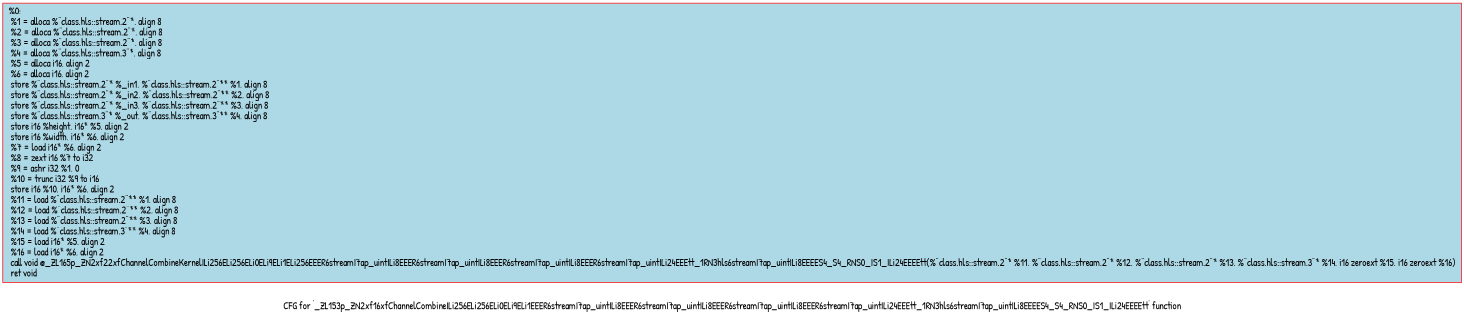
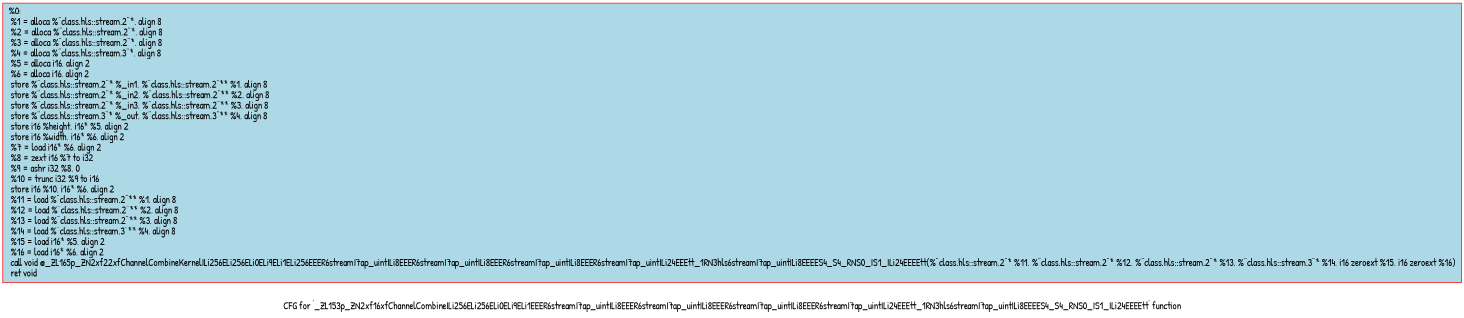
node "%0:": text "%9 = ashr i32 %1, 0" -> "%9 = ashr i32 %8, 0"
